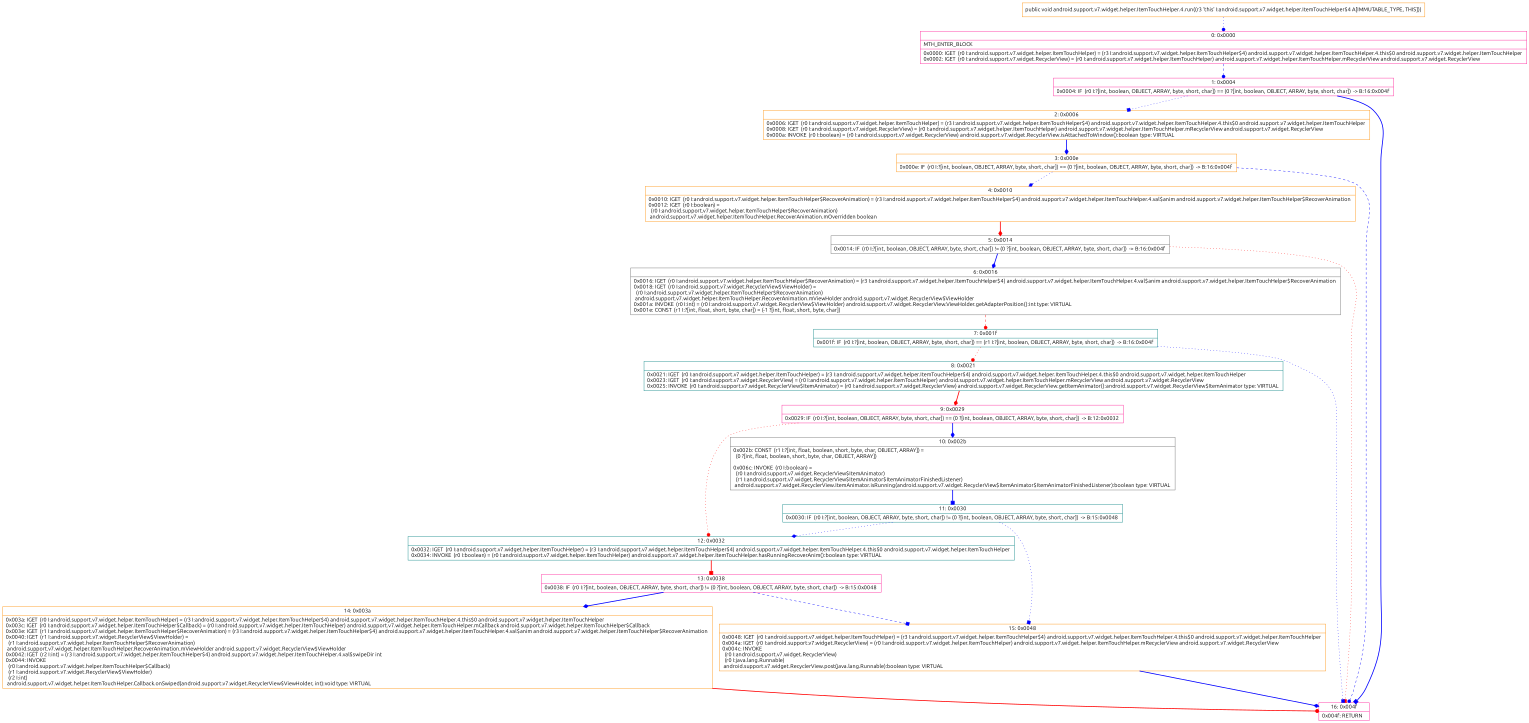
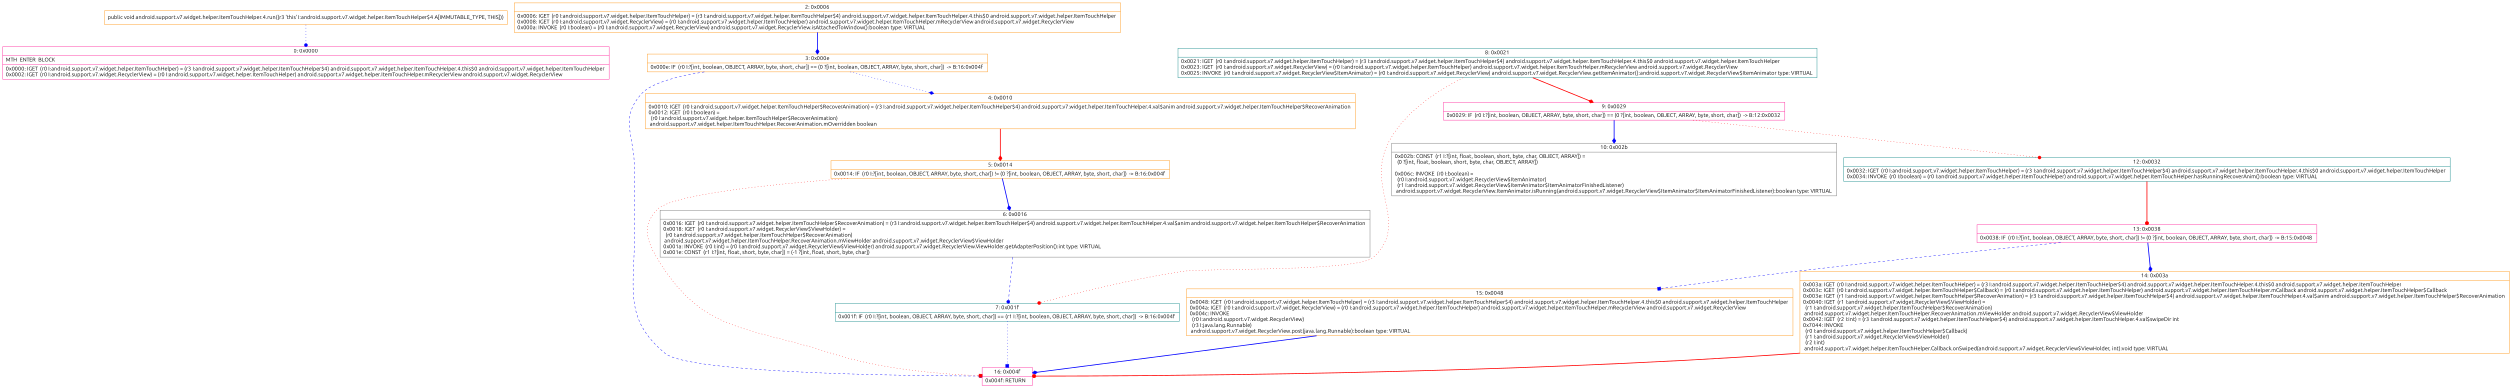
node "1: 0x0004": removed
node "5: 0x0014": color gray40 -> darkorange
edge "6: 0x0016" -> "7: 0x001f": color red -> blue
edge "7: 0x001f" -> "8: 0x0021": reversed
node "11: 0x0030": removed
edge "12: 0x0032" -> "13: 0x0038": arrowhead box -> dot
node "14: 0x003a": text "0x0044: INVOKE" -> "0x7044: INVOKE"
node "15: 0x0048": text "(r0 I:java.lang.Runnable)" -> "(r3 I:java.lang.Runnable)"
